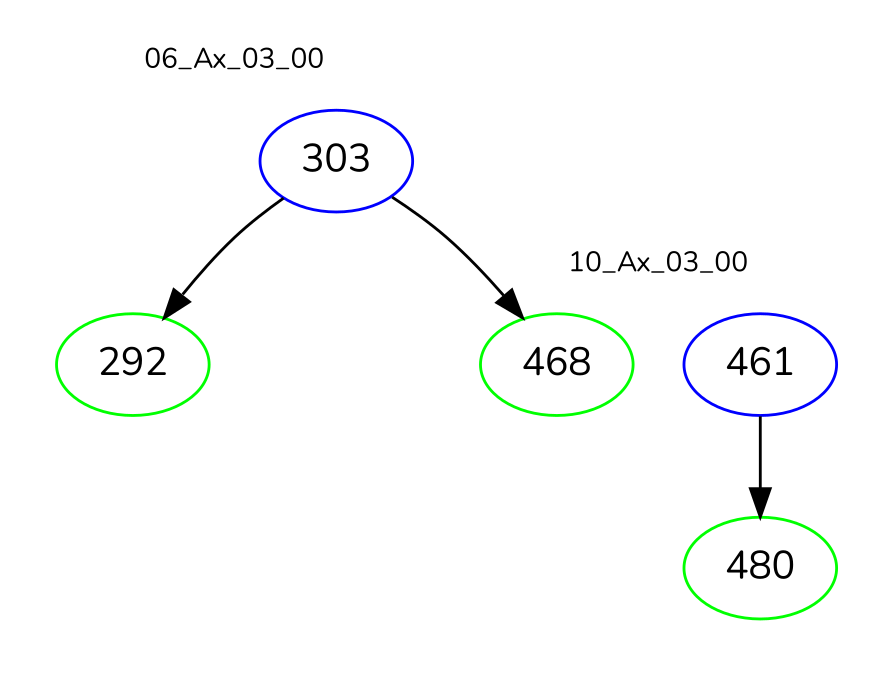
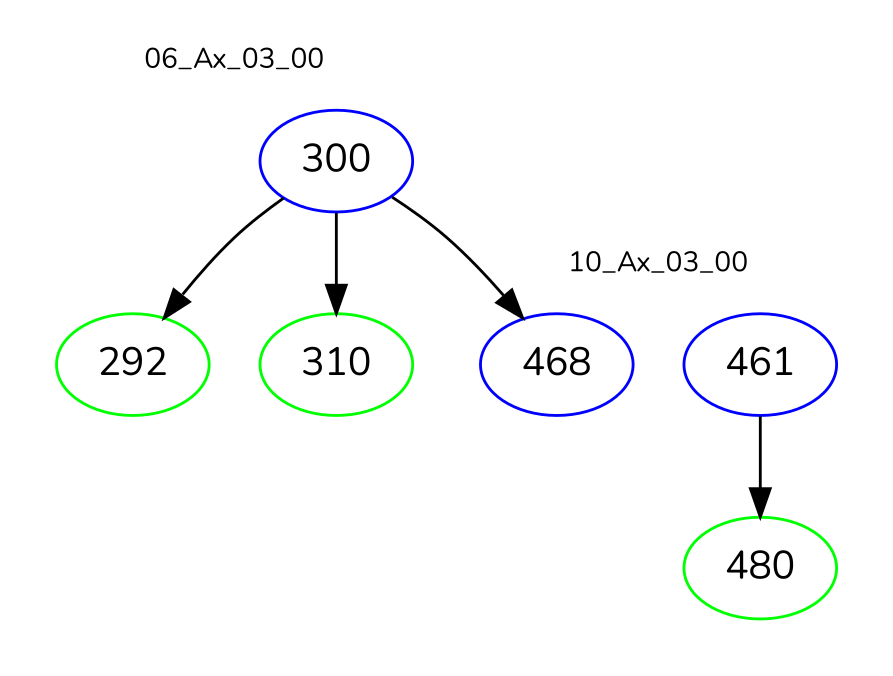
node "303": label "303" -> "300"
node "310": added
node "468": color green -> blue
